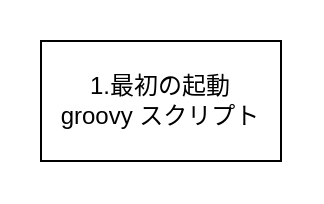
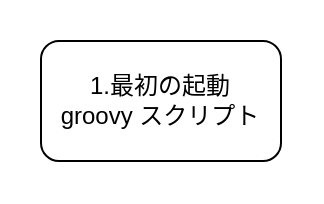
node "1.最初の起動 groovy スクリプト": shape rectangle -> rounded rectangle
